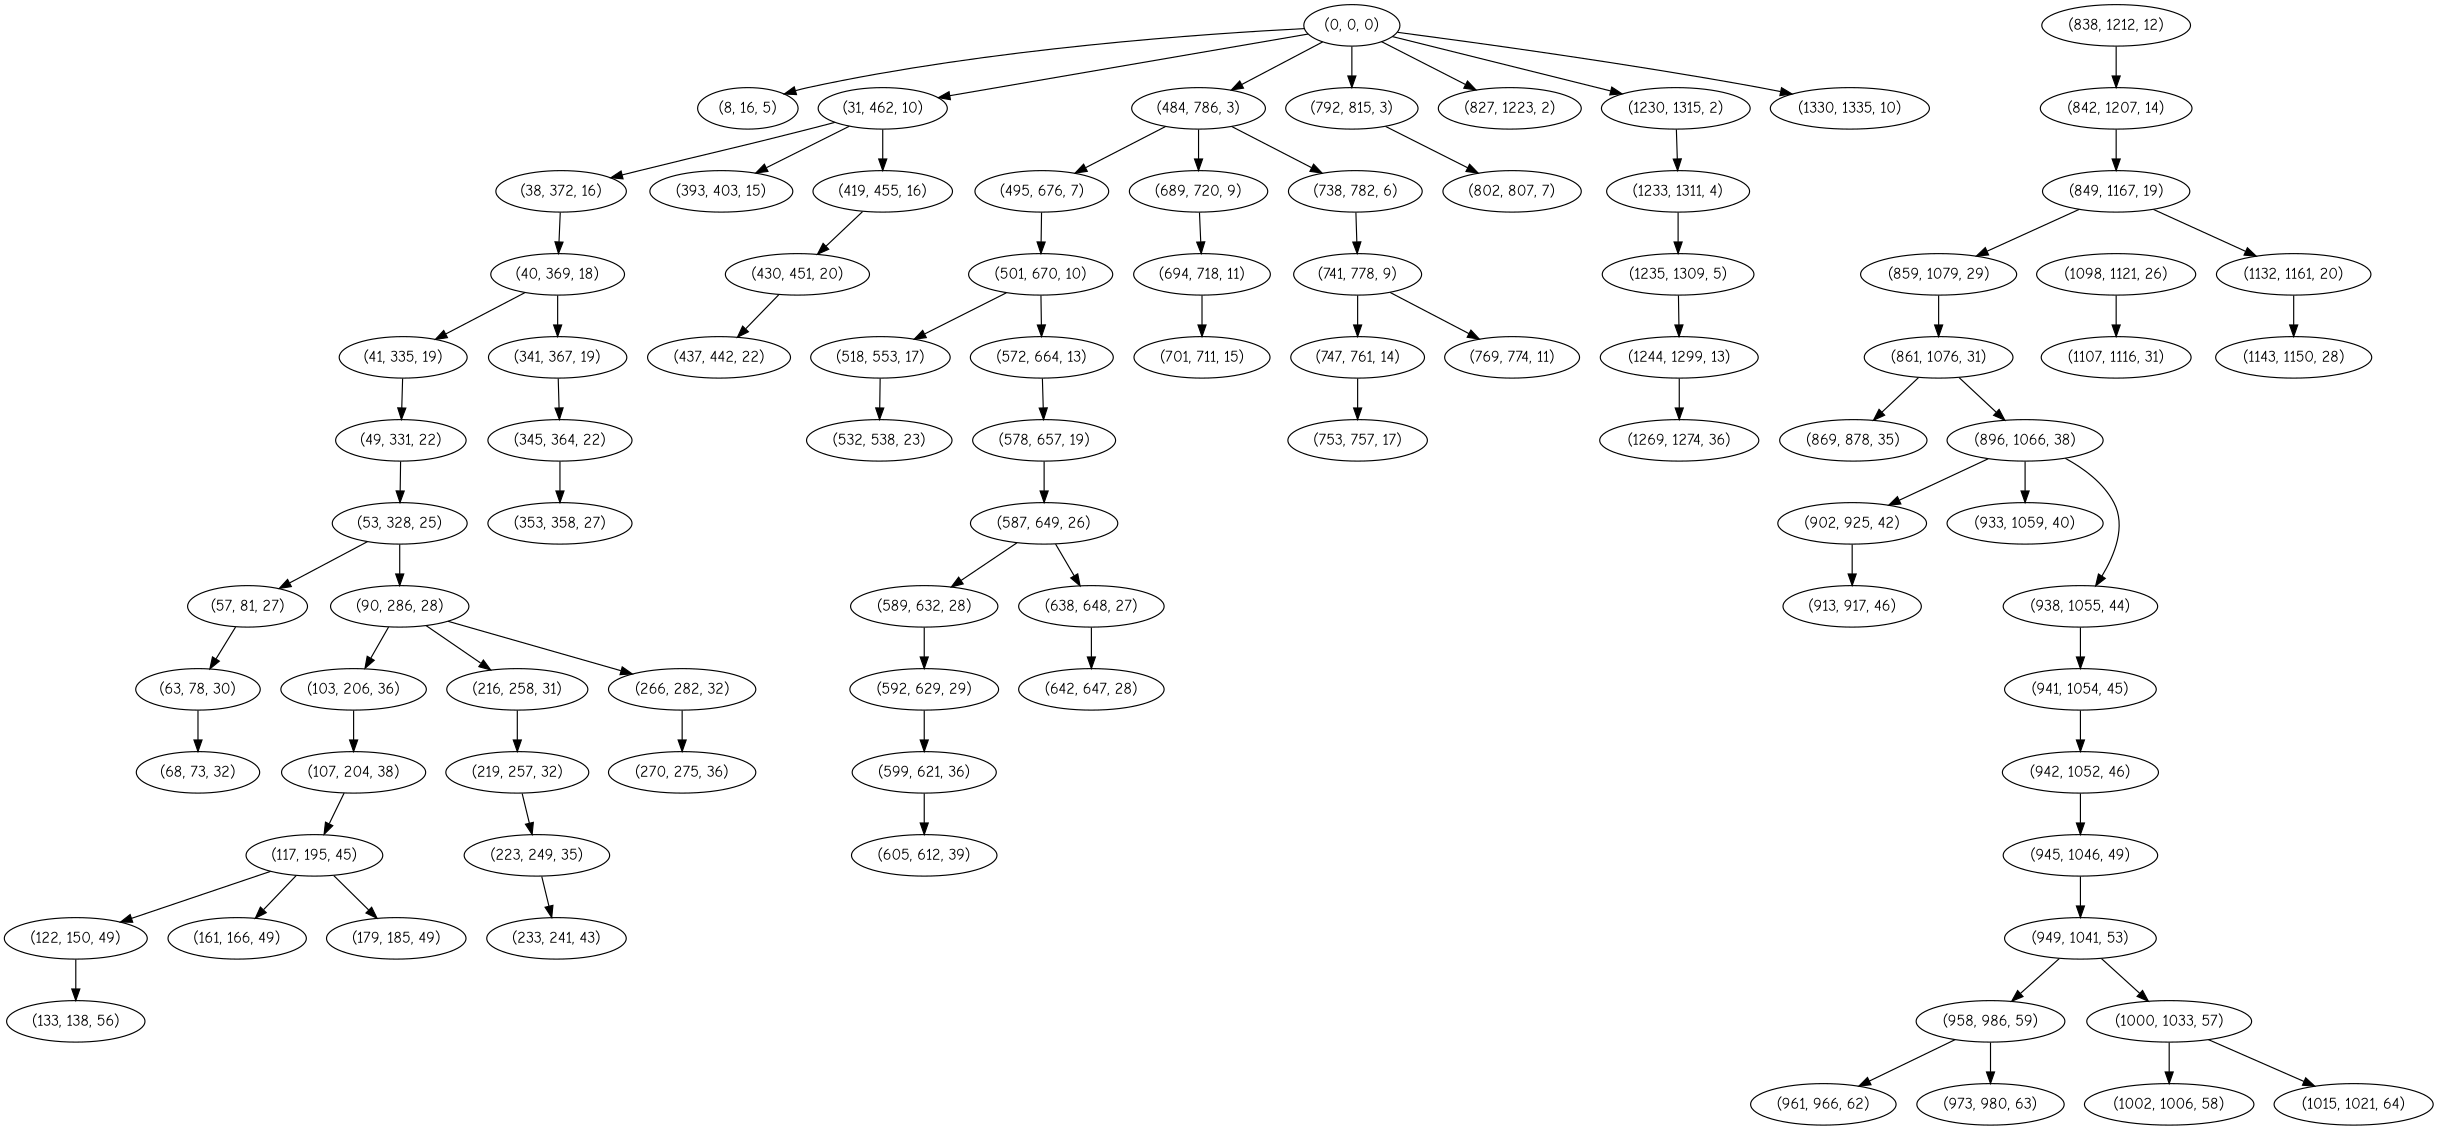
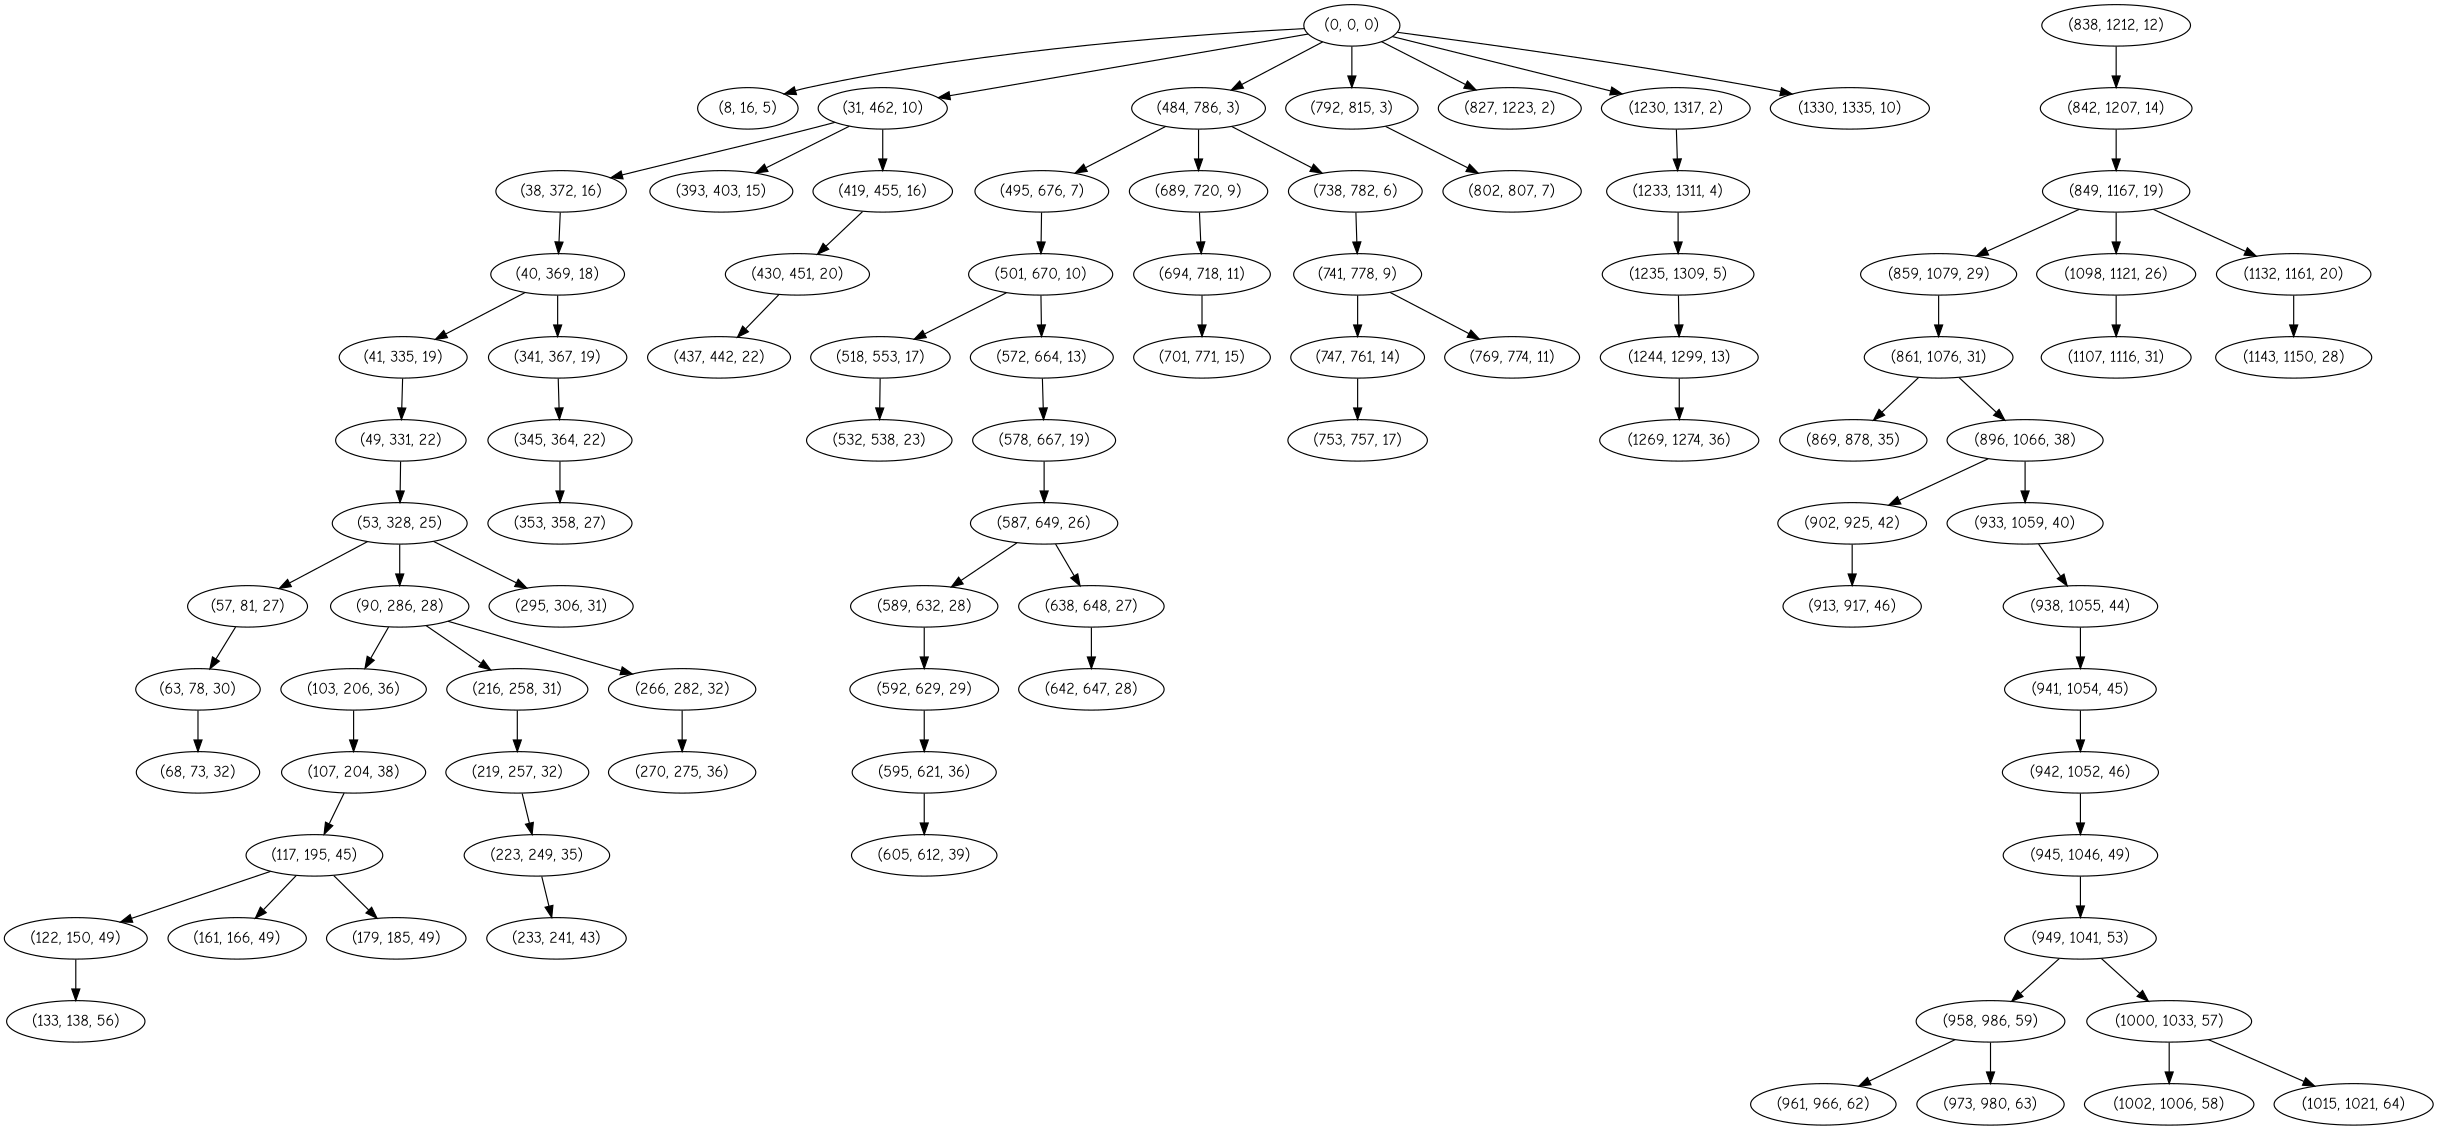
node "(1230, 1315, 2)": label "(1230, 1315, 2)" -> "(1230, 1317, 2)"
edge "(849, 1167, 19)" -> "(1098, 1121, 26)": added
node "(701, 711, 15)": label "(701, 711, 15)" -> "(701, 771, 15)"
node "(578, 657, 19)": label "(578, 657, 19)" -> "(578, 667, 19)"
edge "(896, 1066, 38)" -> "(938, 1055, 44)": now "(933, 1059, 40)" -> "(938, 1055, 44)"
node "(295, 306, 31)": added
node "(599, 621, 36)": label "(599, 621, 36)" -> "(595, 621, 36)"
